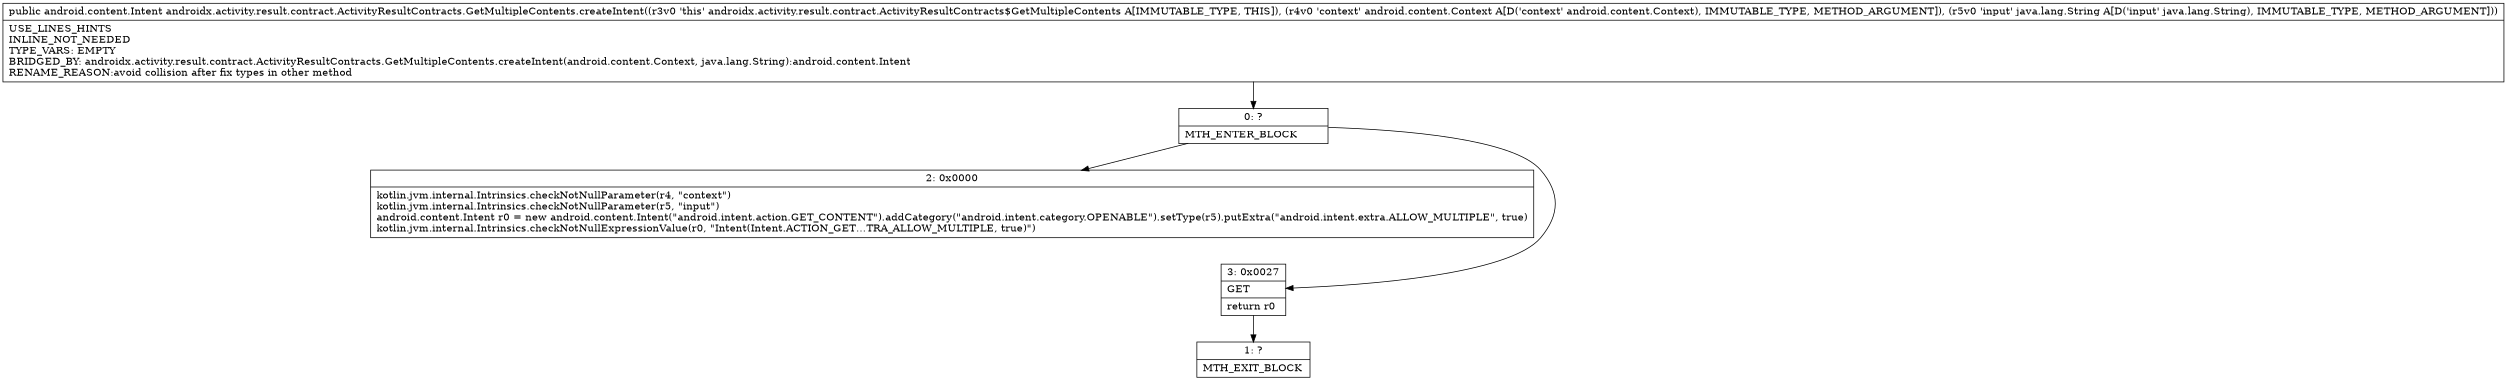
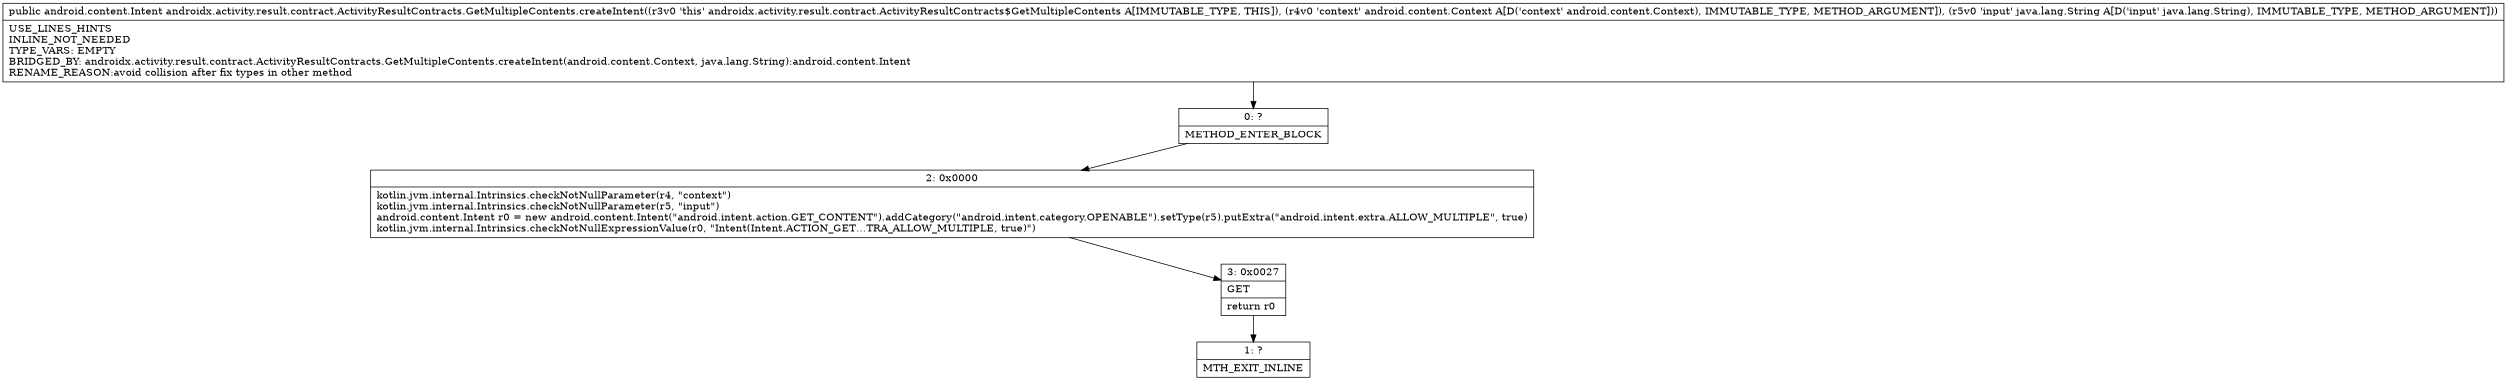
node "0: ?": text "MTH_ENTER_BLOCK" -> "METHOD_ENTER_BLOCK"
edge "0: ?" -> "3: 0x0027": now "2: 0x0000" -> "3: 0x0027"
node "1: ?": text "MTH_EXIT_BLOCK" -> "MTH_EXIT_INLINE"
